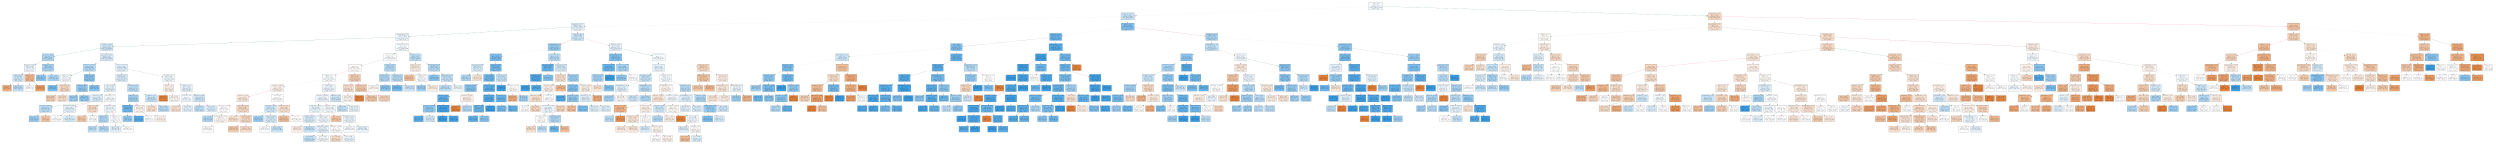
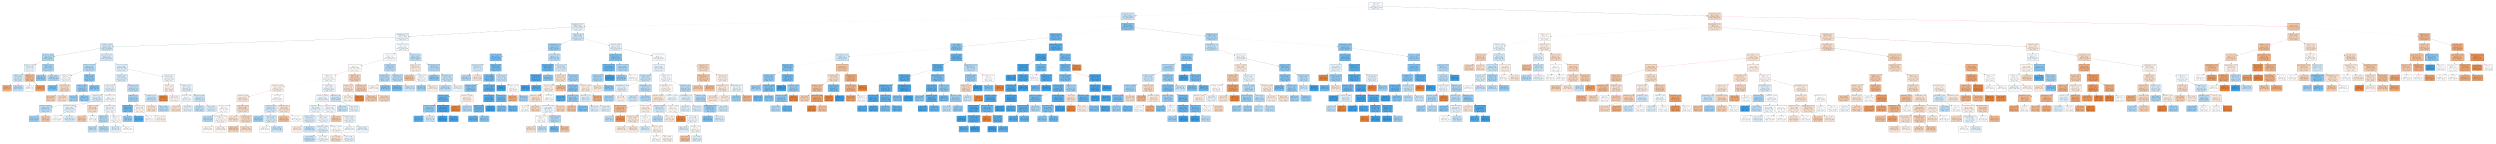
node "gini = 0.375 samples = 192 value = [144, 48] class = False": fillcolor #88c4ef -> #eeab7b
node "gini = 0.499 samples = 280 value = [146, 134] class = False": added
